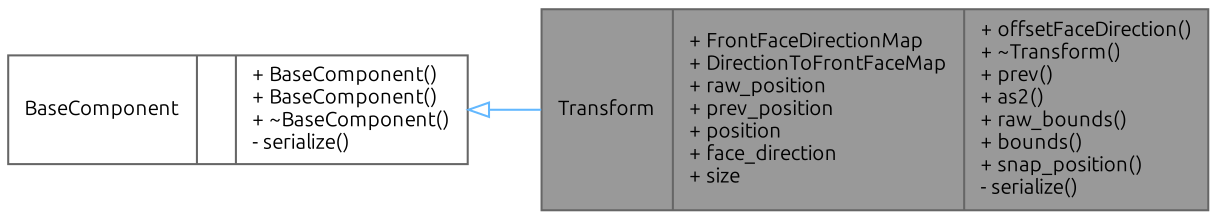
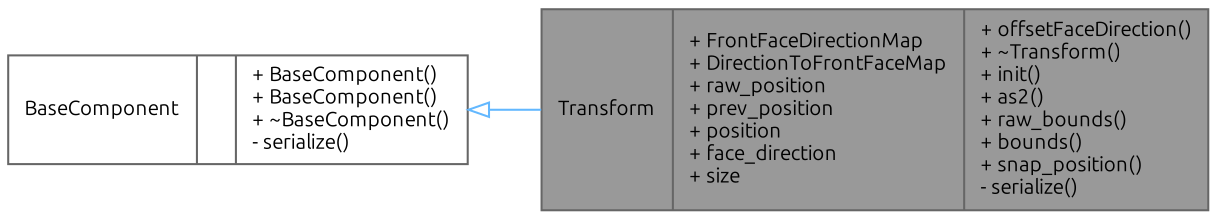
node "Transform": text "+ prev()" -> "+ init()"
